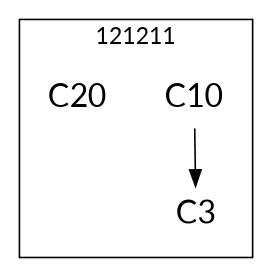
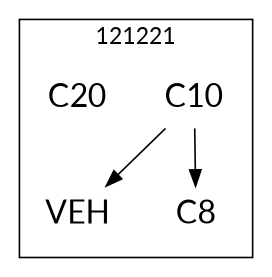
cluster "121211": label "121211" -> "121221"
node "VEH": added
node "C3": label "C3" -> "C8"
